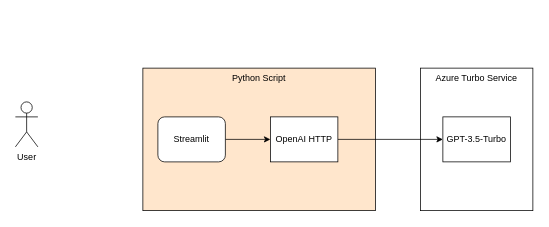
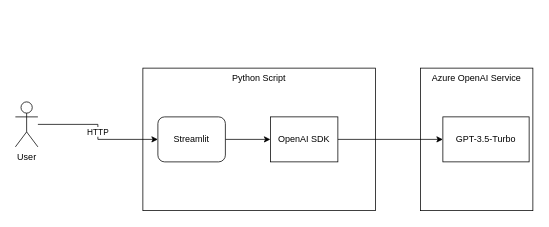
node "Azure Turbo Service": label "Azure Turbo Service" -> "Azure OpenAI Service"
edge "User" -> "Streamlit": added, label "HTTP"
node "Python Script": fillcolor #ffe6cc -> #ffffff
node "OpenAI HTTP": label "OpenAI HTTP" -> "OpenAI SDK"
node "GPT-3.5-Turbo": size 68x45 -> 86x45
